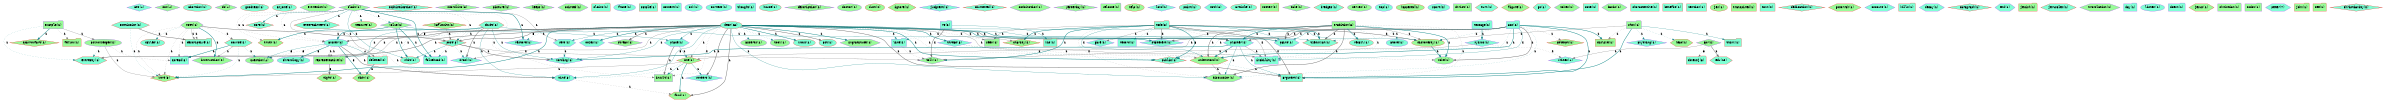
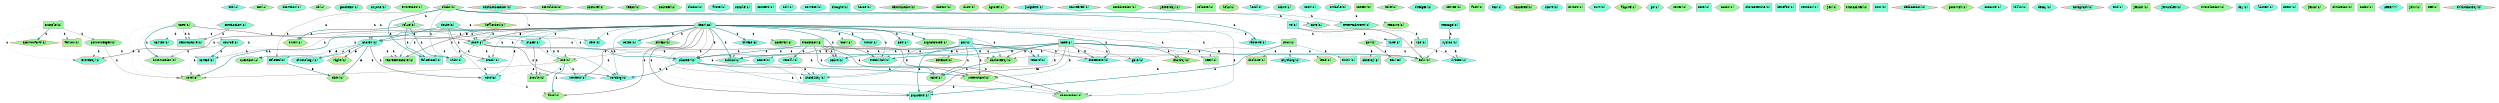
node "fact(1)": added
edge "ass(2)" -> "dislike(1)": now "ass(2)" -> "record(1)"
node "nyikos(1)": shape diamond -> folder
edge "post(6)" -> "plaster(2)": added, label "1"
edge "representative(1)" -> "right(1)": now "answer(6)" -> "right(1)"
